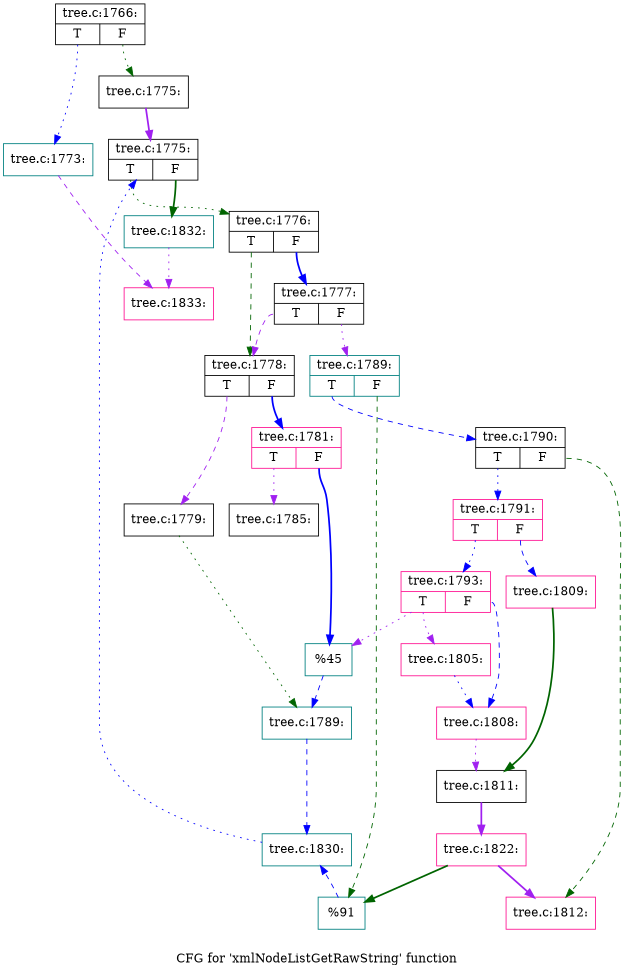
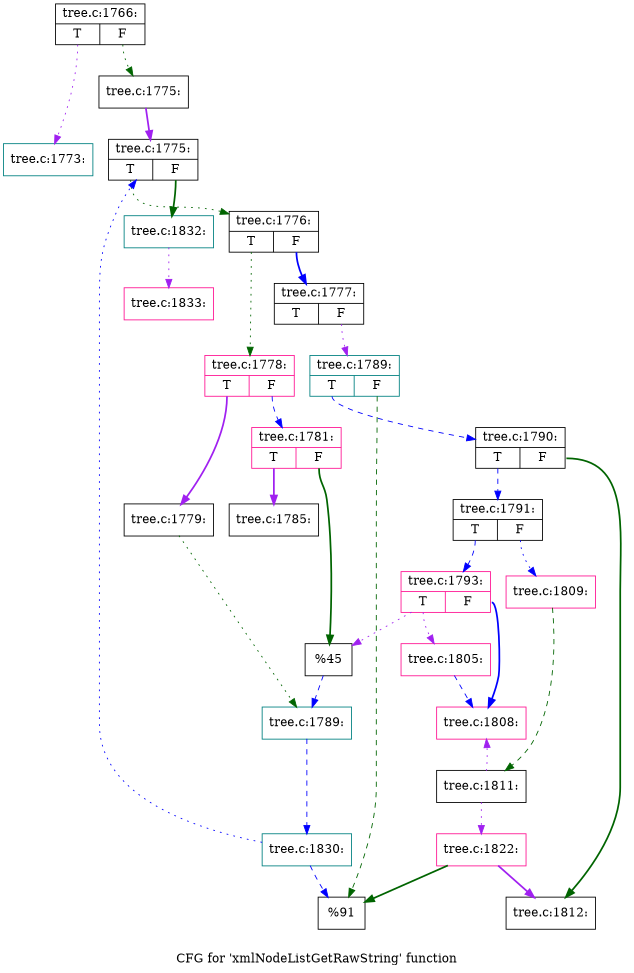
edge "tree.c:1766:" -> "tree.c:1773:": color blue -> purple
edge "tree.c:1773:" -> "tree.c:1833:": removed
edge "tree.c:1776:" -> "tree.c:1778:": style dashed -> dotted
edge "tree.c:1777:" -> "tree.c:1778:": removed
node "tree.c:1778:": color black -> deeppink
edge "tree.c:1778:" -> "tree.c:1781:": style bold -> dashed
edge "tree.c:1778:" -> "tree.c:1779:": style dashed -> bold
edge "tree.c:1790:" -> "tree.c:1791:": style dotted -> dashed
edge "tree.c:1781:" -> "tree.c:1785:": style dotted -> bold
node "tree.c:1791:": color deeppink -> black
edge "tree.c:1781:" -> "%45": color blue -> darkgreen
edge "tree.c:1791:" -> "tree.c:1793:": style dotted -> dashed
edge "tree.c:1791:" -> "tree.c:1809:": style dashed -> dotted
edge "tree.c:1793:" -> "tree.c:1808:": style dashed -> bold
node "%45": color teal -> black
edge "tree.c:1790:" -> "tree.c:1812:": style dashed -> bold
edge "tree.c:1805:" -> "tree.c:1808:": style dotted -> dashed
edge "tree.c:1809:" -> "tree.c:1811:": style bold -> dashed
edge "tree.c:1808:" -> "tree.c:1811:": reversed
edge "tree.c:1811:" -> "tree.c:1822:": style bold -> dotted
edge "%91" -> "tree.c:1830:": reversed
node "%91": color teal -> black
node "tree.c:1812:": color deeppink -> black
